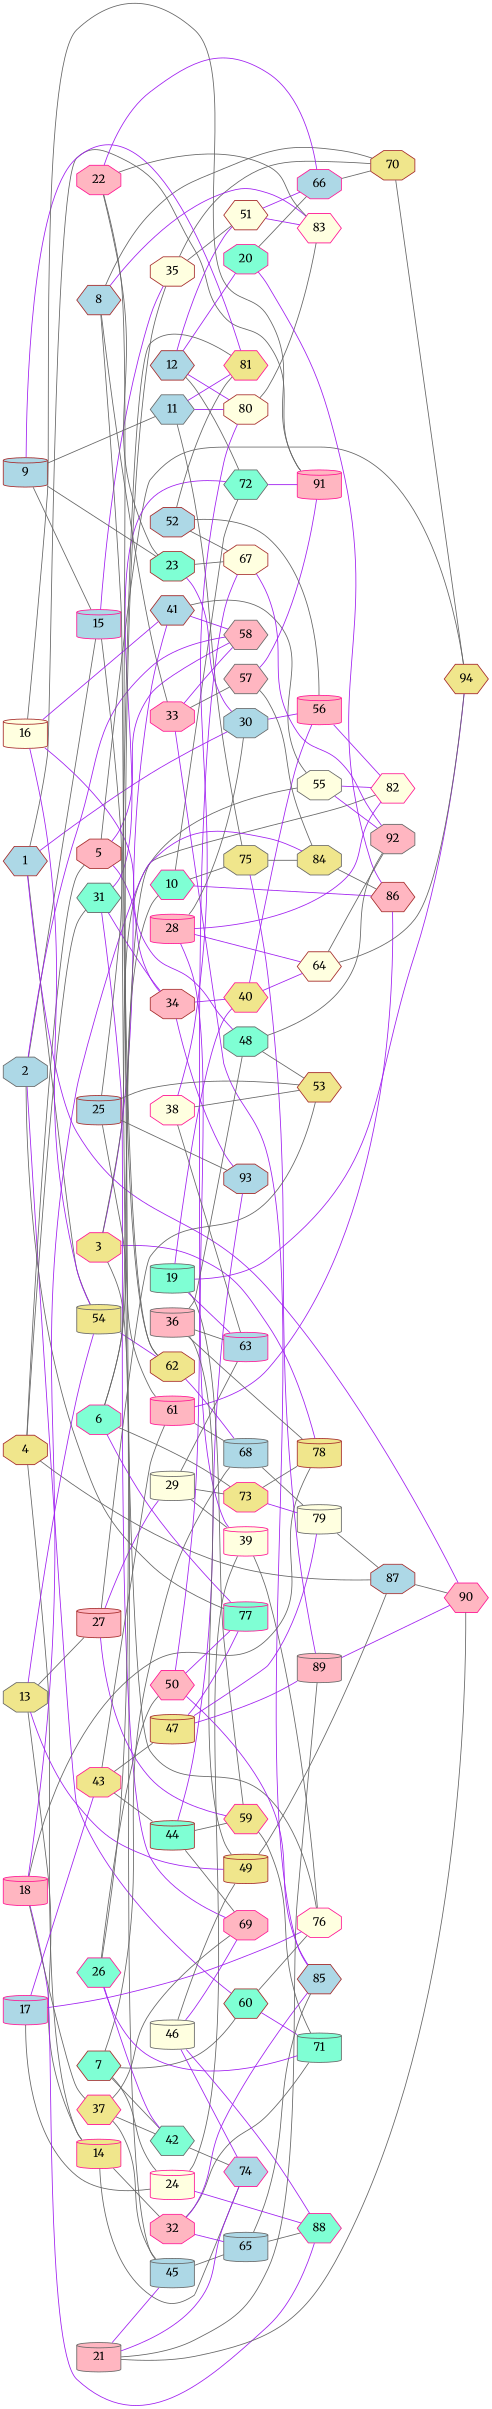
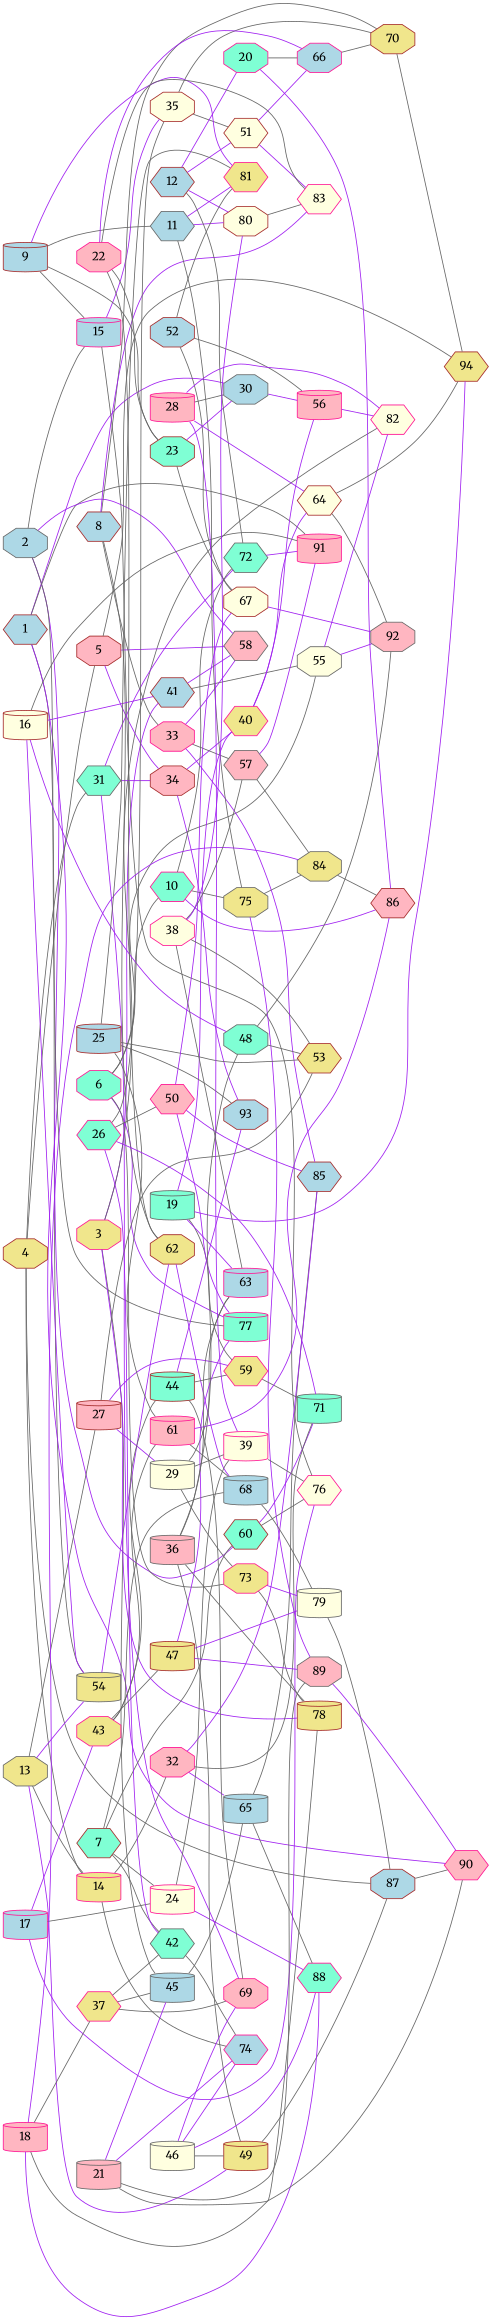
edge "57" -- "38": added
node "89": shape cylinder -> octagon
node "76": shape octagon -> hexagon
